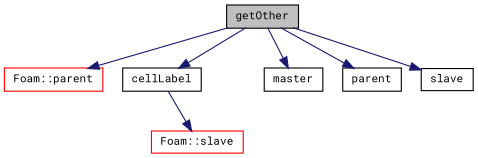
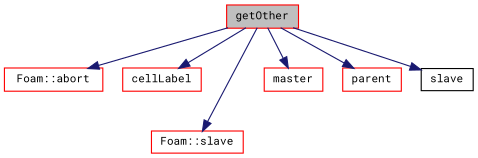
node "getOther": color black -> red
node "Foam::parent": label "Foam::parent" -> "Foam::abort"
node "cellLabel": color black -> red
node "master": color black -> red
node "parent": color black -> red
edge "cellLabel" -> "Foam::slave": now "getOther" -> "Foam::slave"
